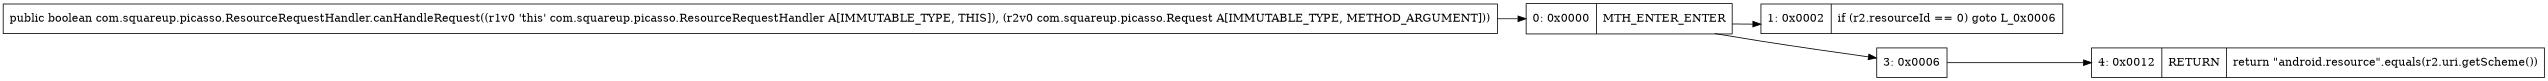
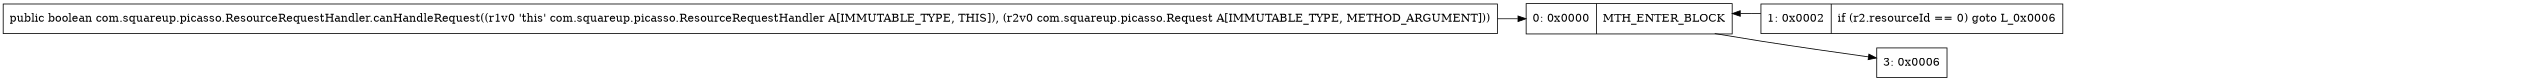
node "0: 0x0000": text "MTH_ENTER_ENTER" -> "MTH_ENTER_BLOCK"
edge "0: 0x0000" -> "1: 0x0002": reversed
node "4: 0x0012": removed
